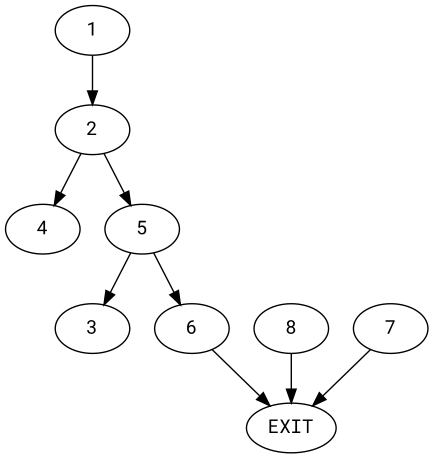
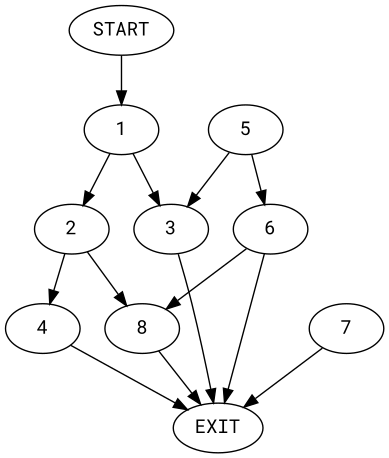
node "START": added
edge "2" -> "5": now "2" -> "8"
edge "1" -> "3": added
edge "6" -> "8": added
edge "3" -> "EXIT": added
edge "4" -> "EXIT": added
